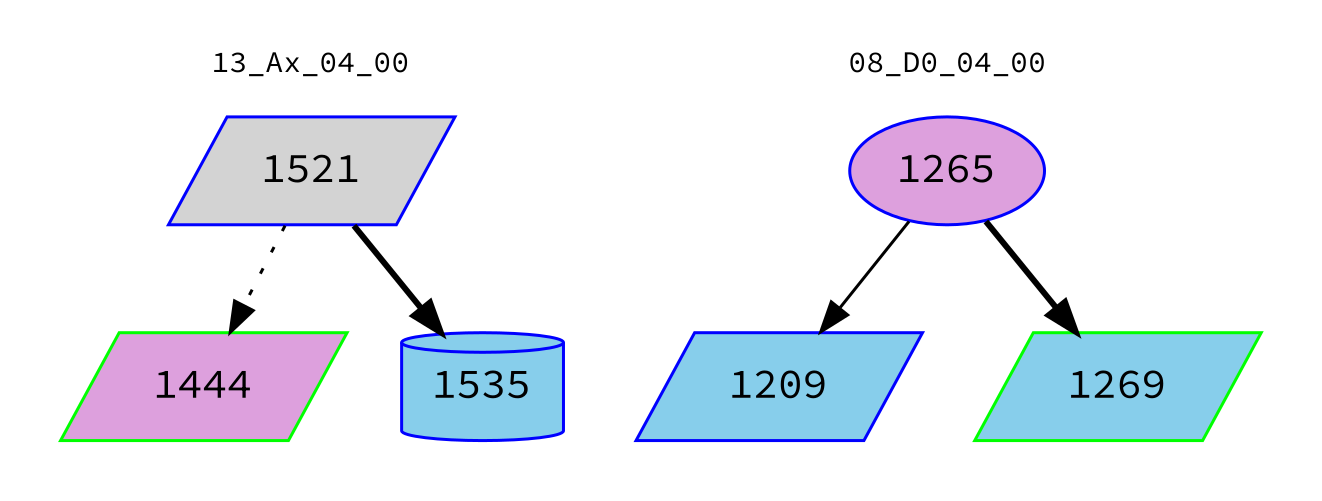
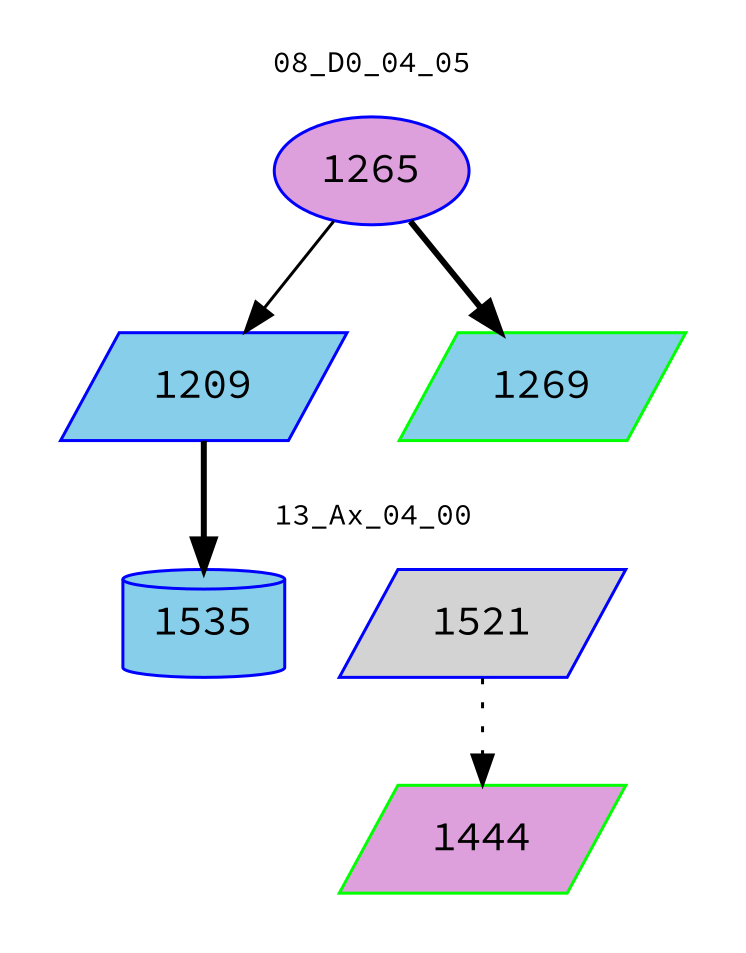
cluster "08_D0_04_00": label "08_D0_04_00" -> "08_D0_04_05"
edge "1521" -> "1535": now "1209" -> "1535"
